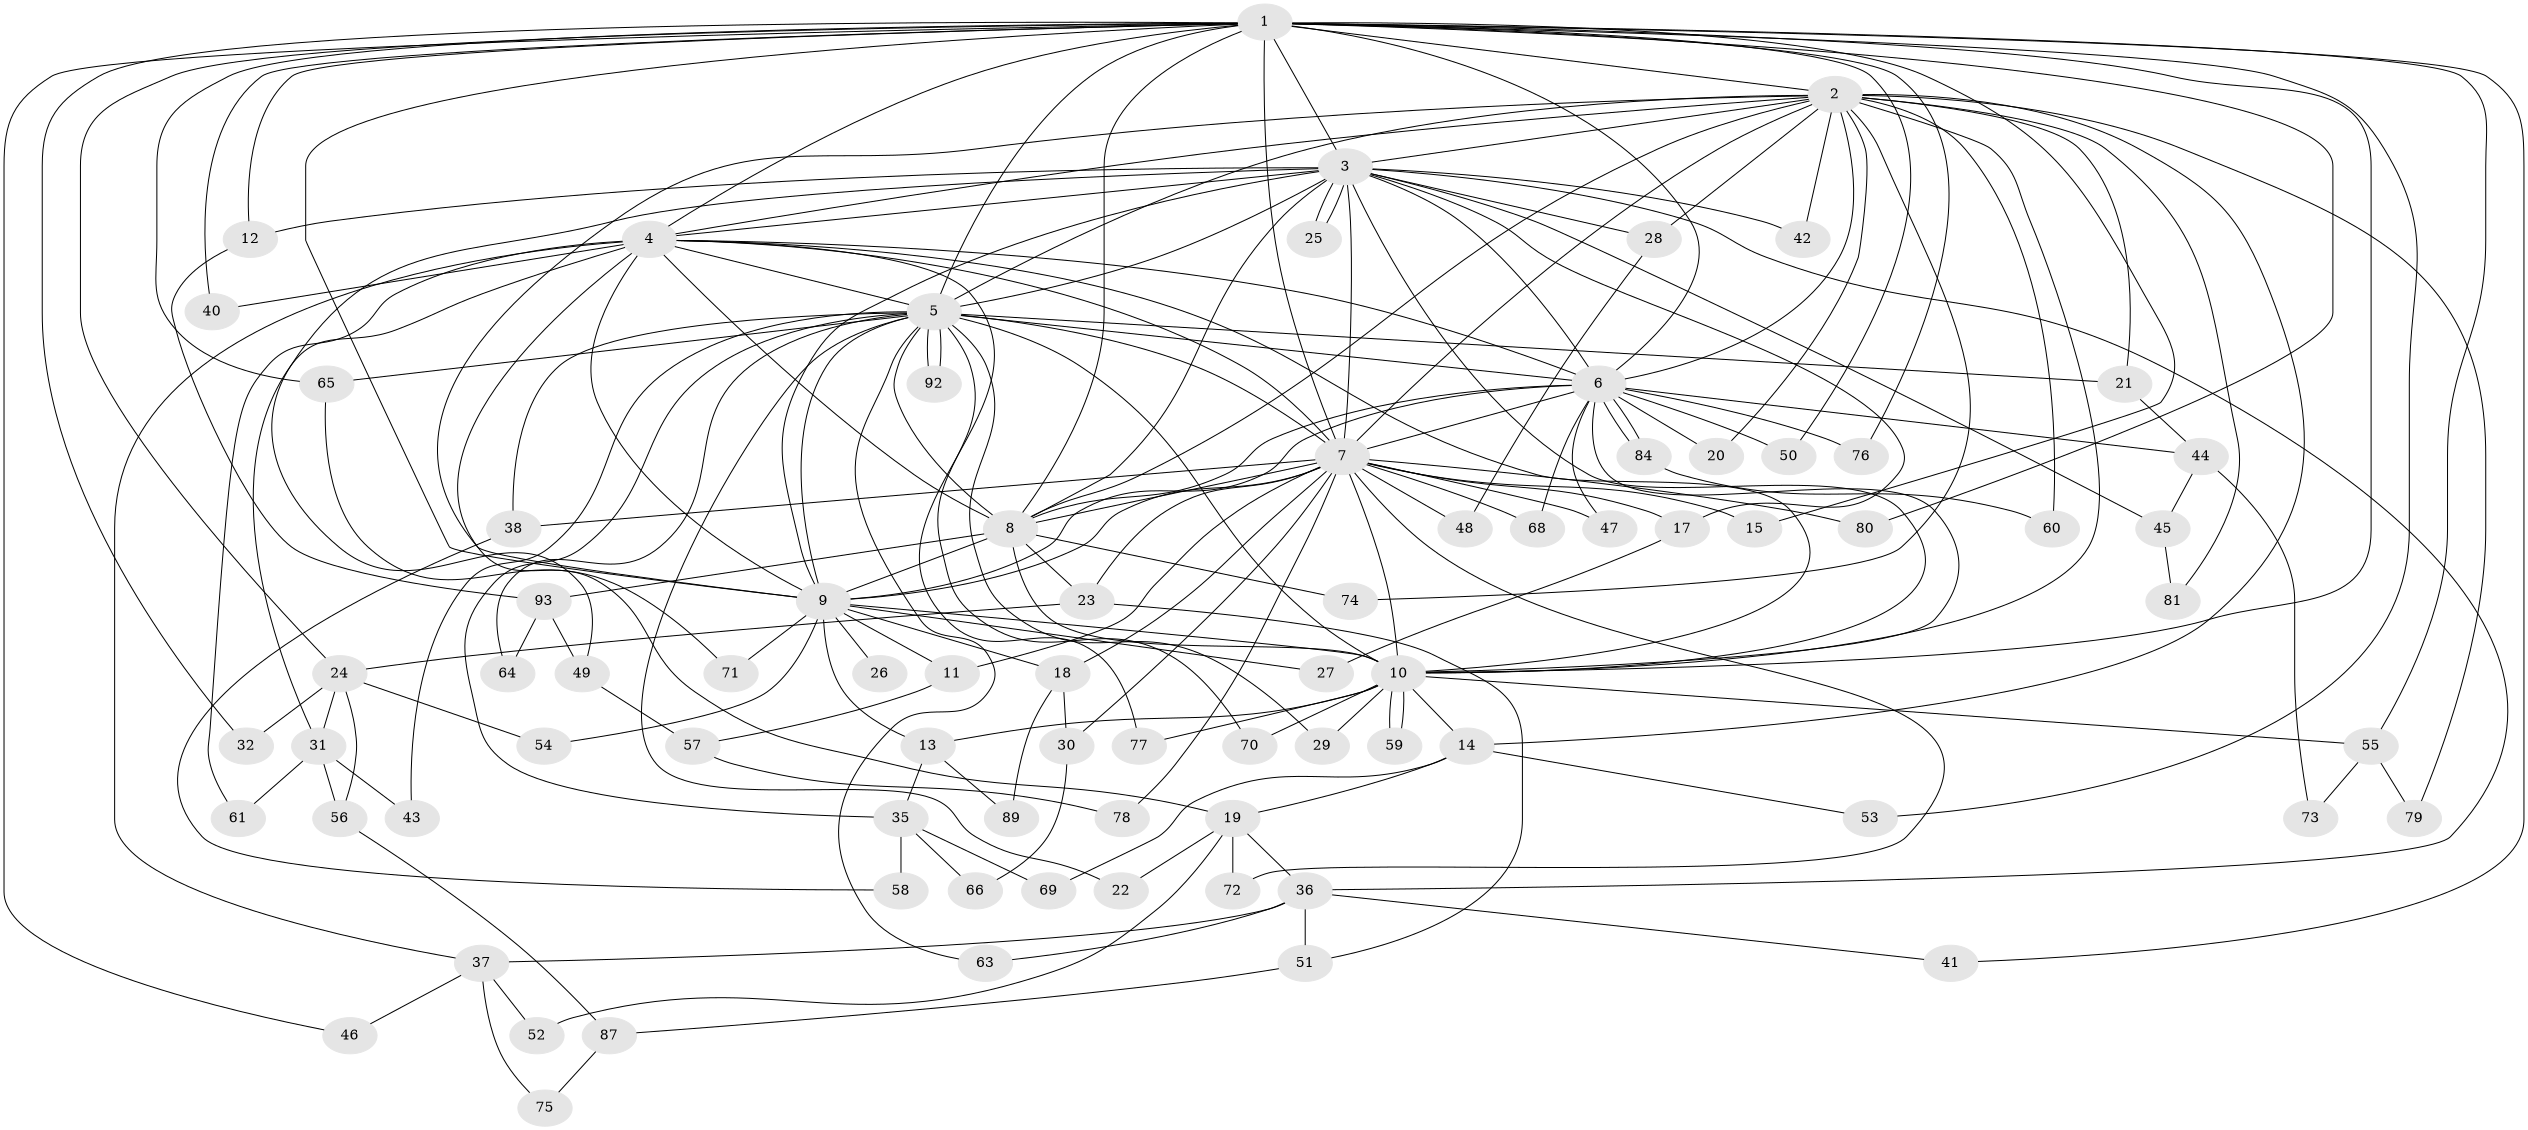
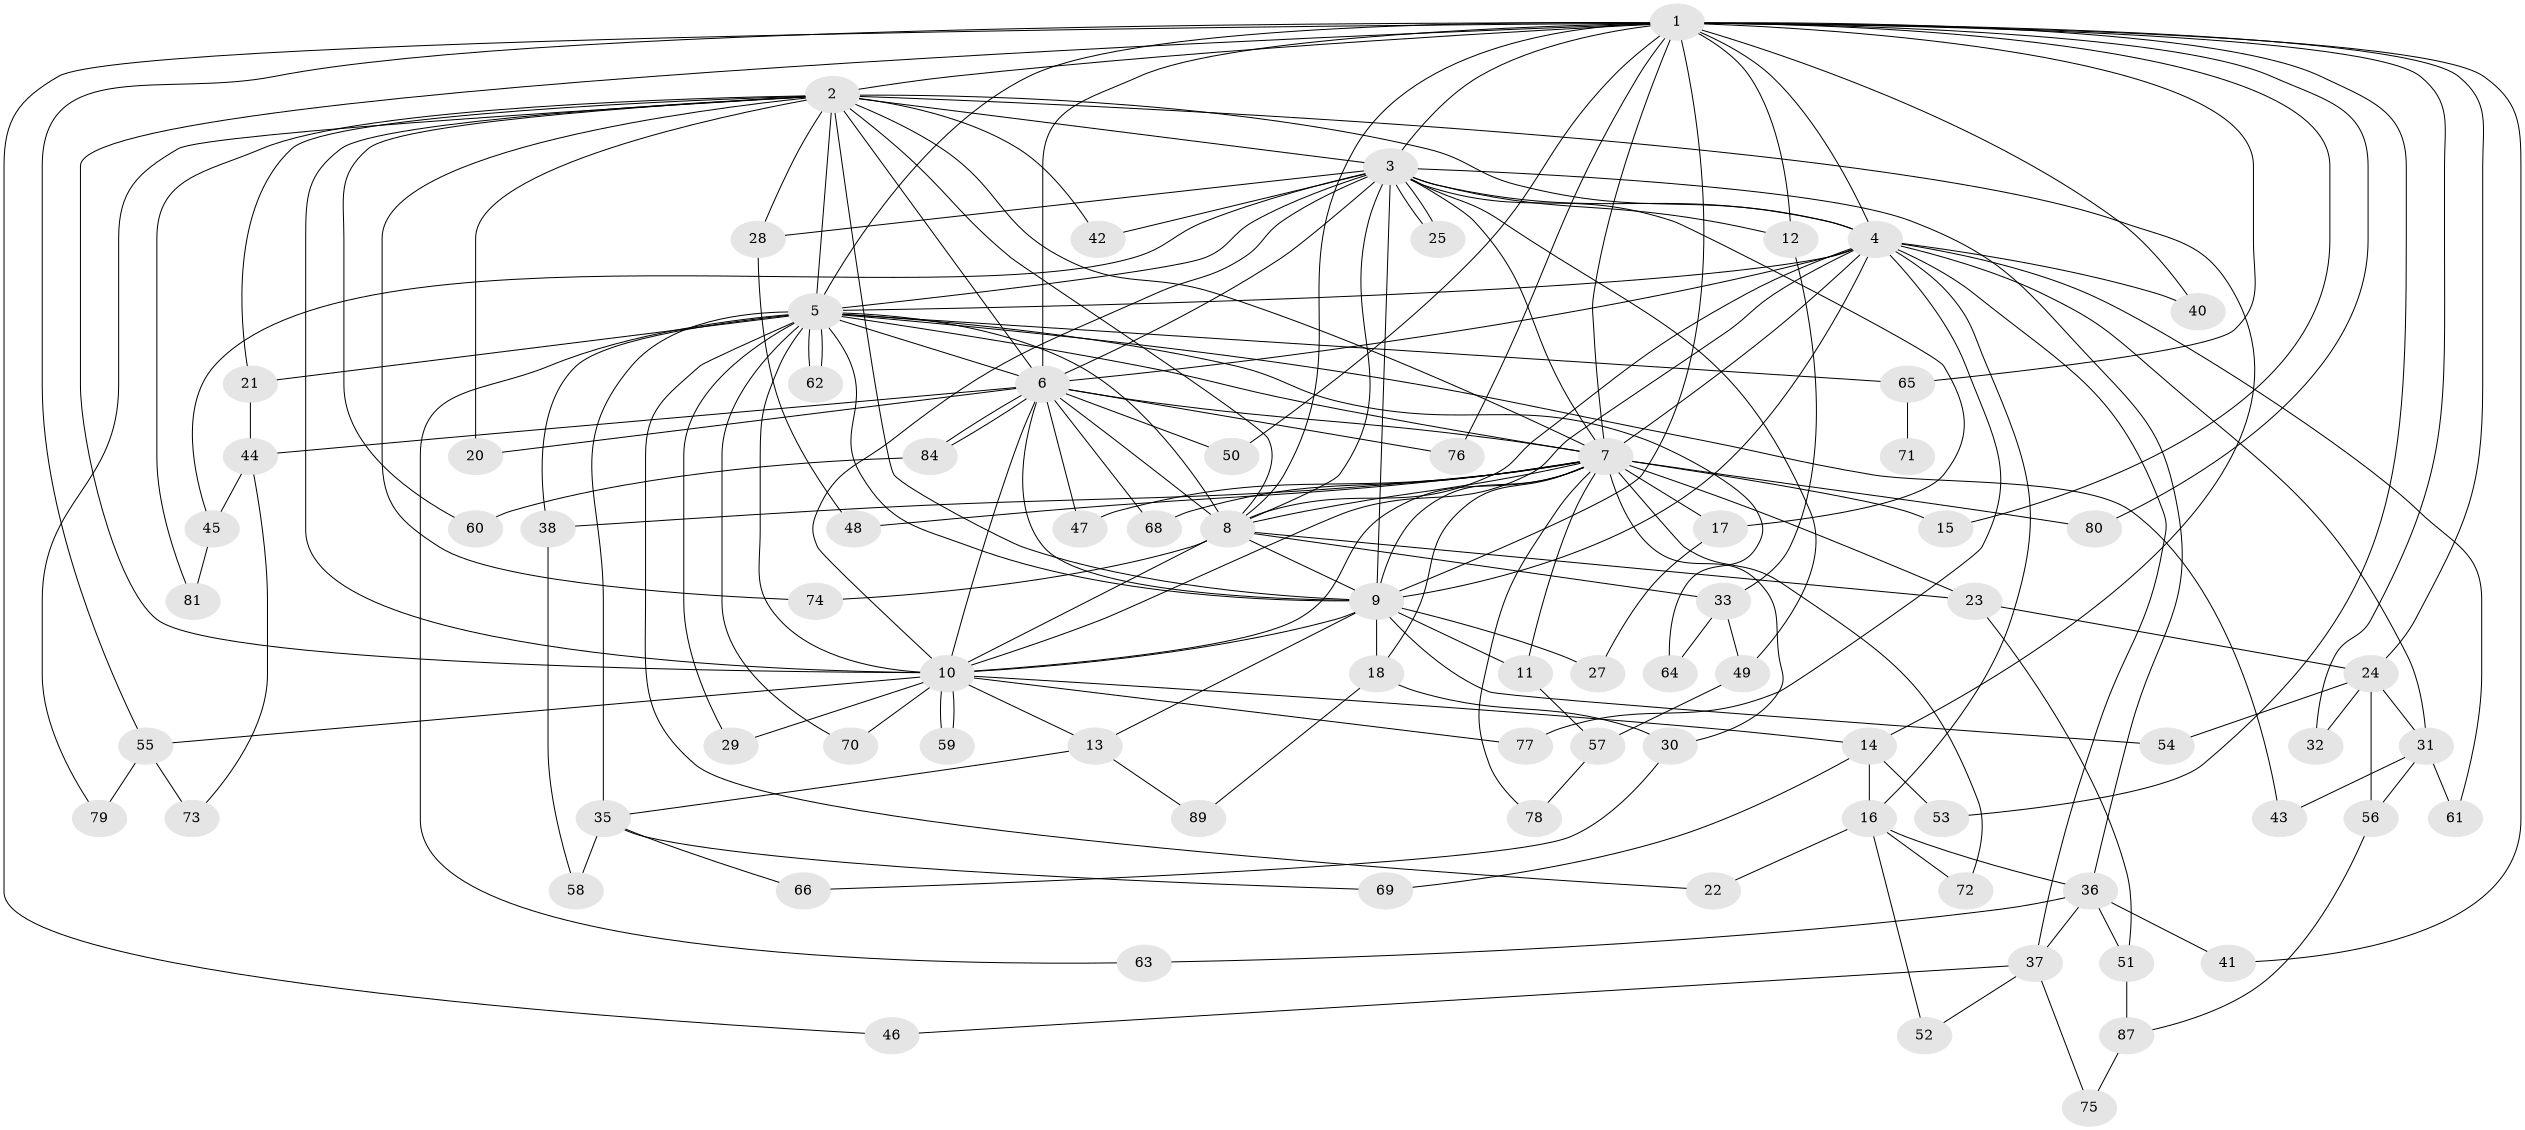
node "92": label "92" -> "62"
node "93": label "93" -> "33"
edge "9" -- "71": removed
node "26": removed
node "19": label "19" -> "16"
